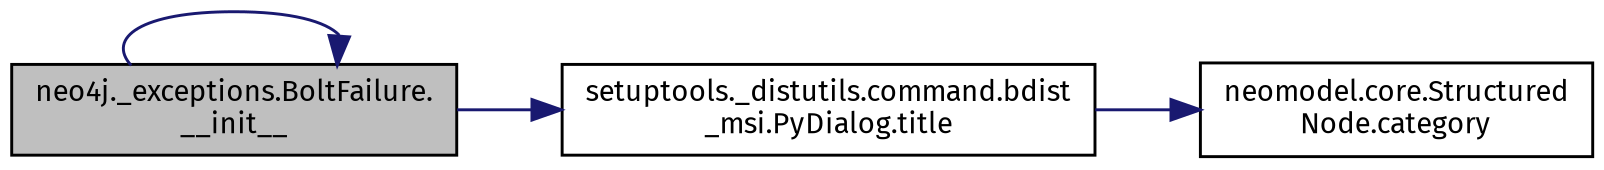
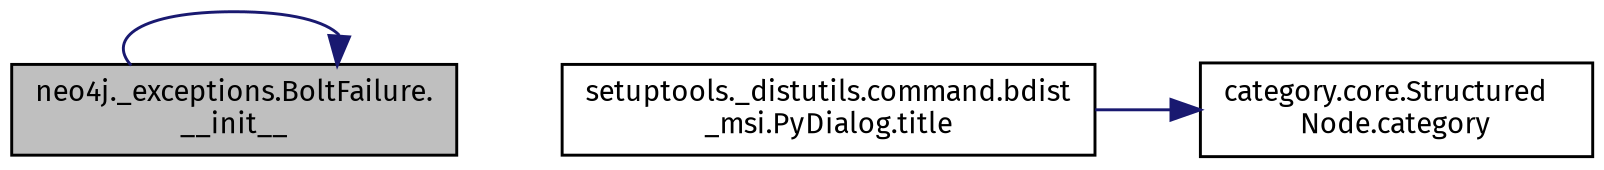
edge "neo4j._exceptions.BoltFailure. __init__" -> "setuptools._distutils.command.bdist _msi.PyDialog.title": removed
node "neomodel.core.Structured Node.category": label "neomodel.core.Structured Node.category" -> "category.core.Structured Node.category"
